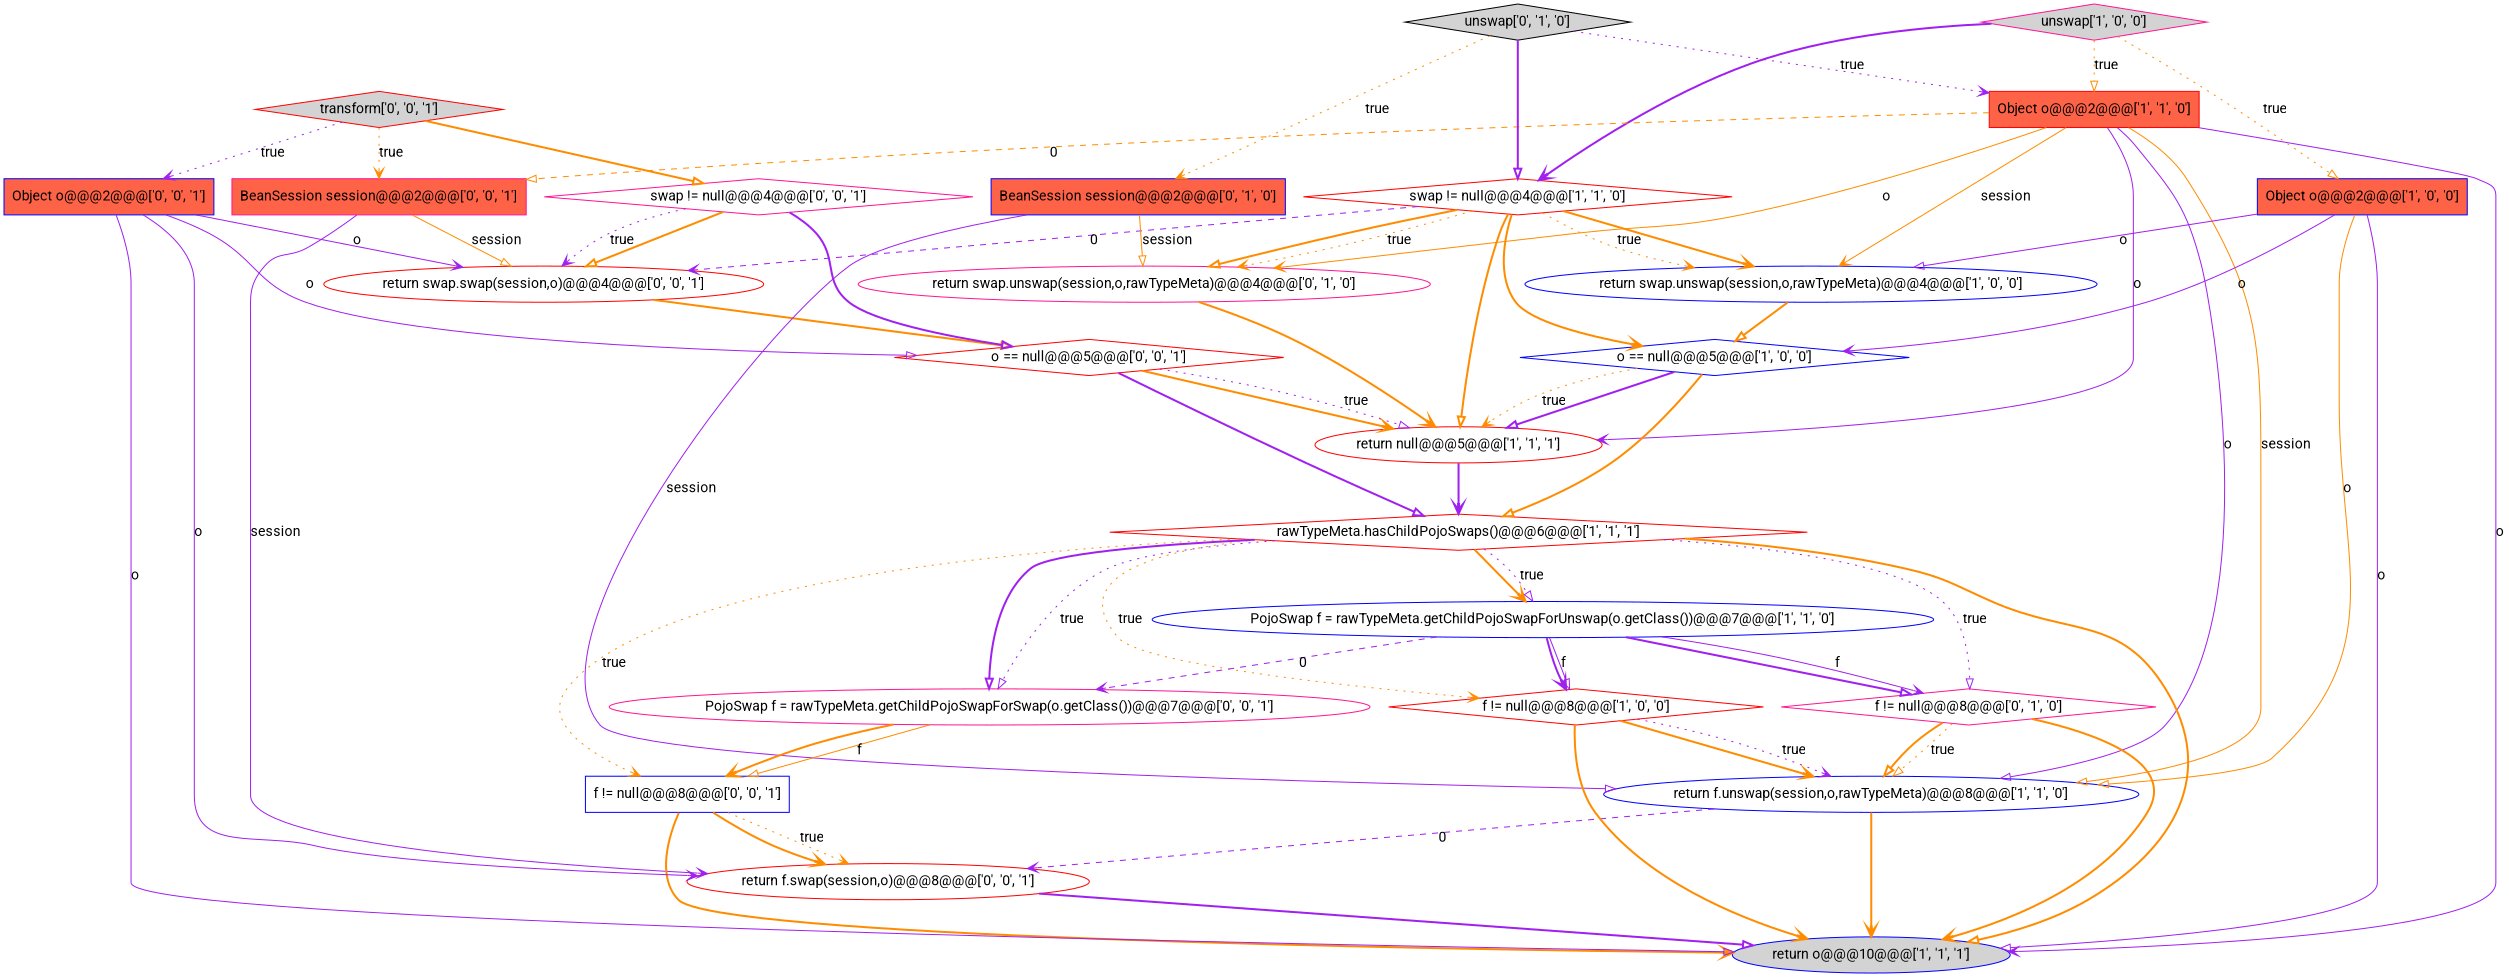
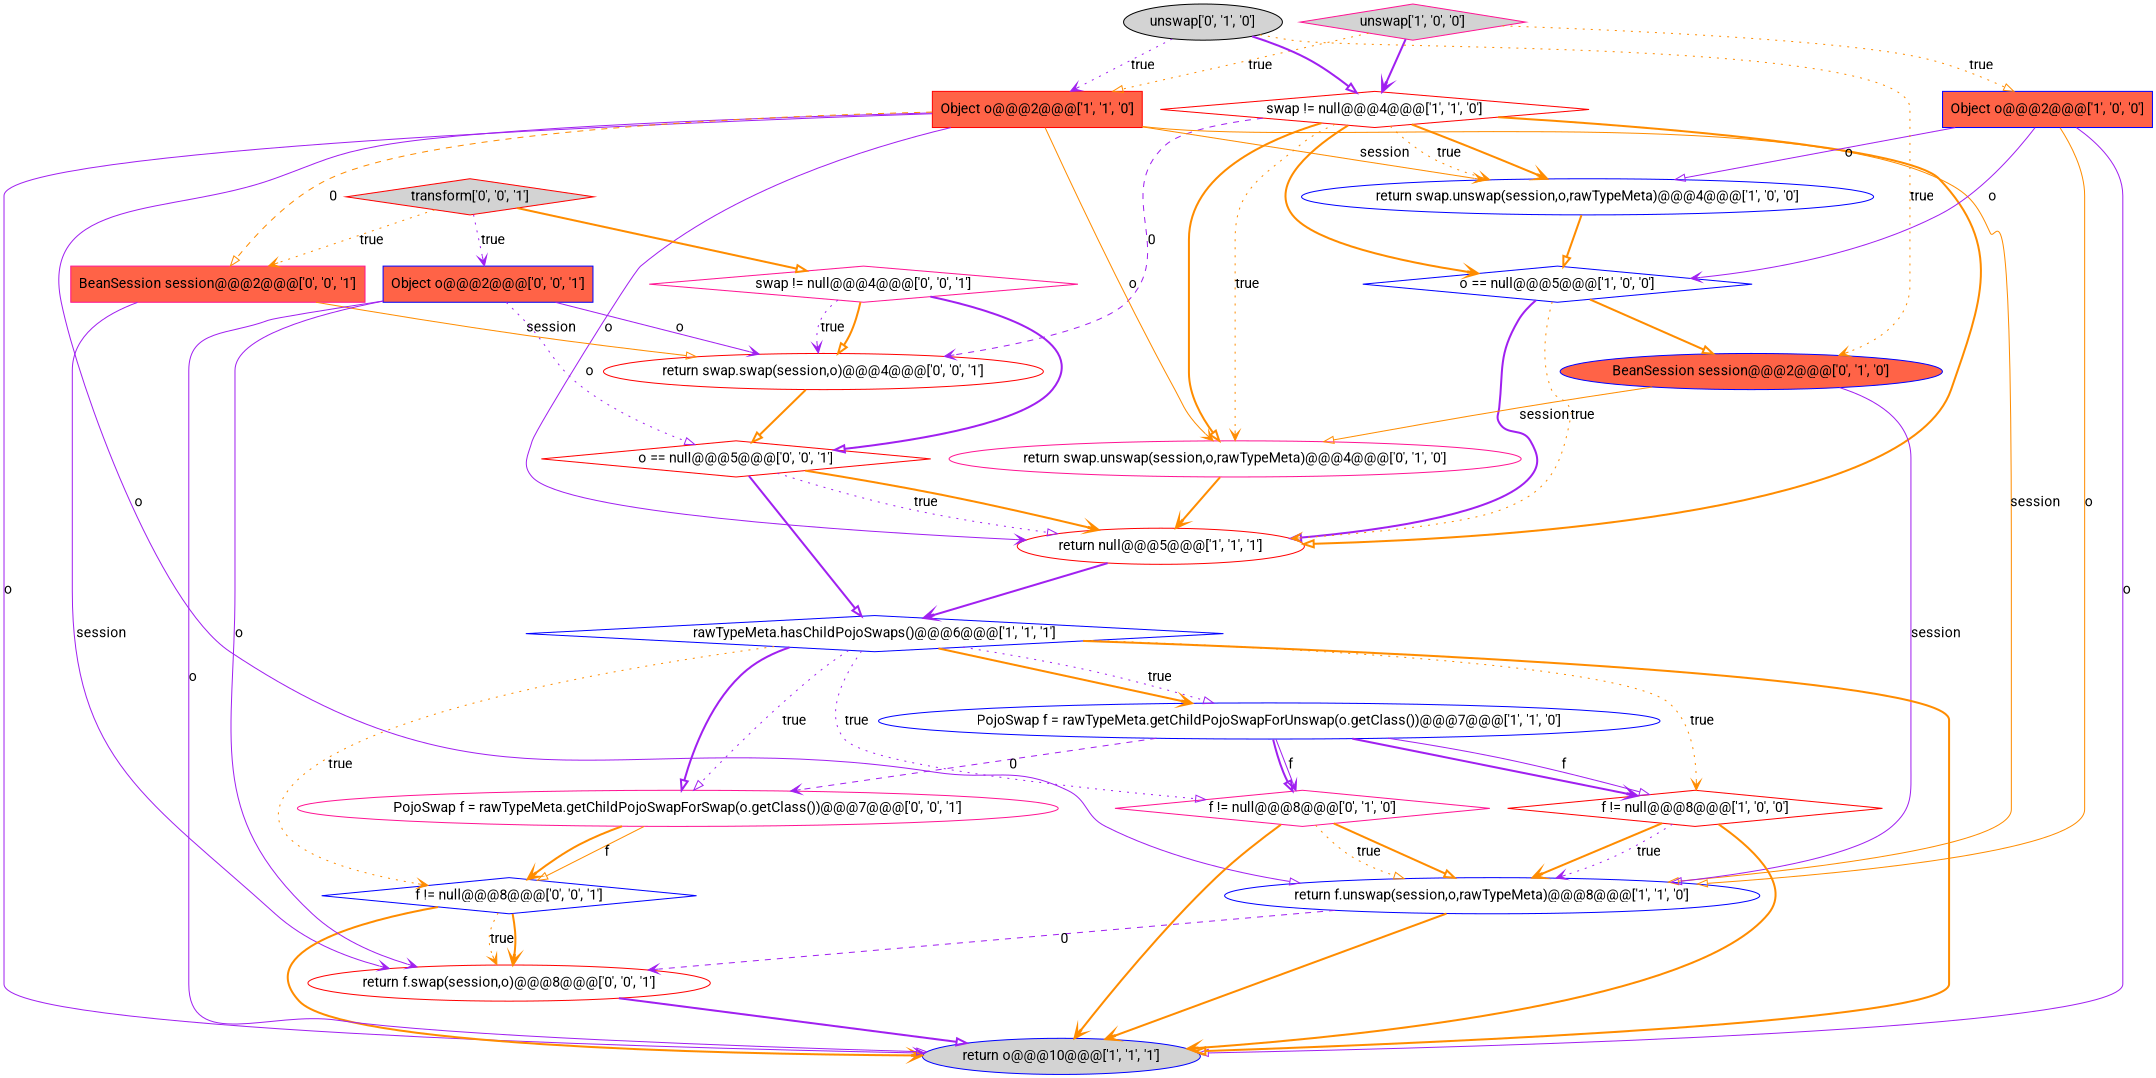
node "unswap['0', '1', '0']": shape diamond -> ellipse
node "BeanSession session@@@2@@@['0', '1', '0']": shape box -> ellipse
edge "Object o@@@2@@@['0', '0', '1']" -> "o == null@@@5@@@['0', '0', '1']": style solid -> dotted
edge "o == null@@@5@@@['1', '0', '0']" -> "rawTypeMeta.hasChildPojoSwaps()@@@6@@@['1', '1', '1']": now "o == null@@@5@@@['1', '0', '0']" -> "BeanSession session@@@2@@@['0', '1', '0']"
node "rawTypeMeta.hasChildPojoSwaps()@@@6@@@['1', '1', '1']": color red -> blue
node "f != null@@@8@@@['0', '0', '1']": shape box -> diamond
